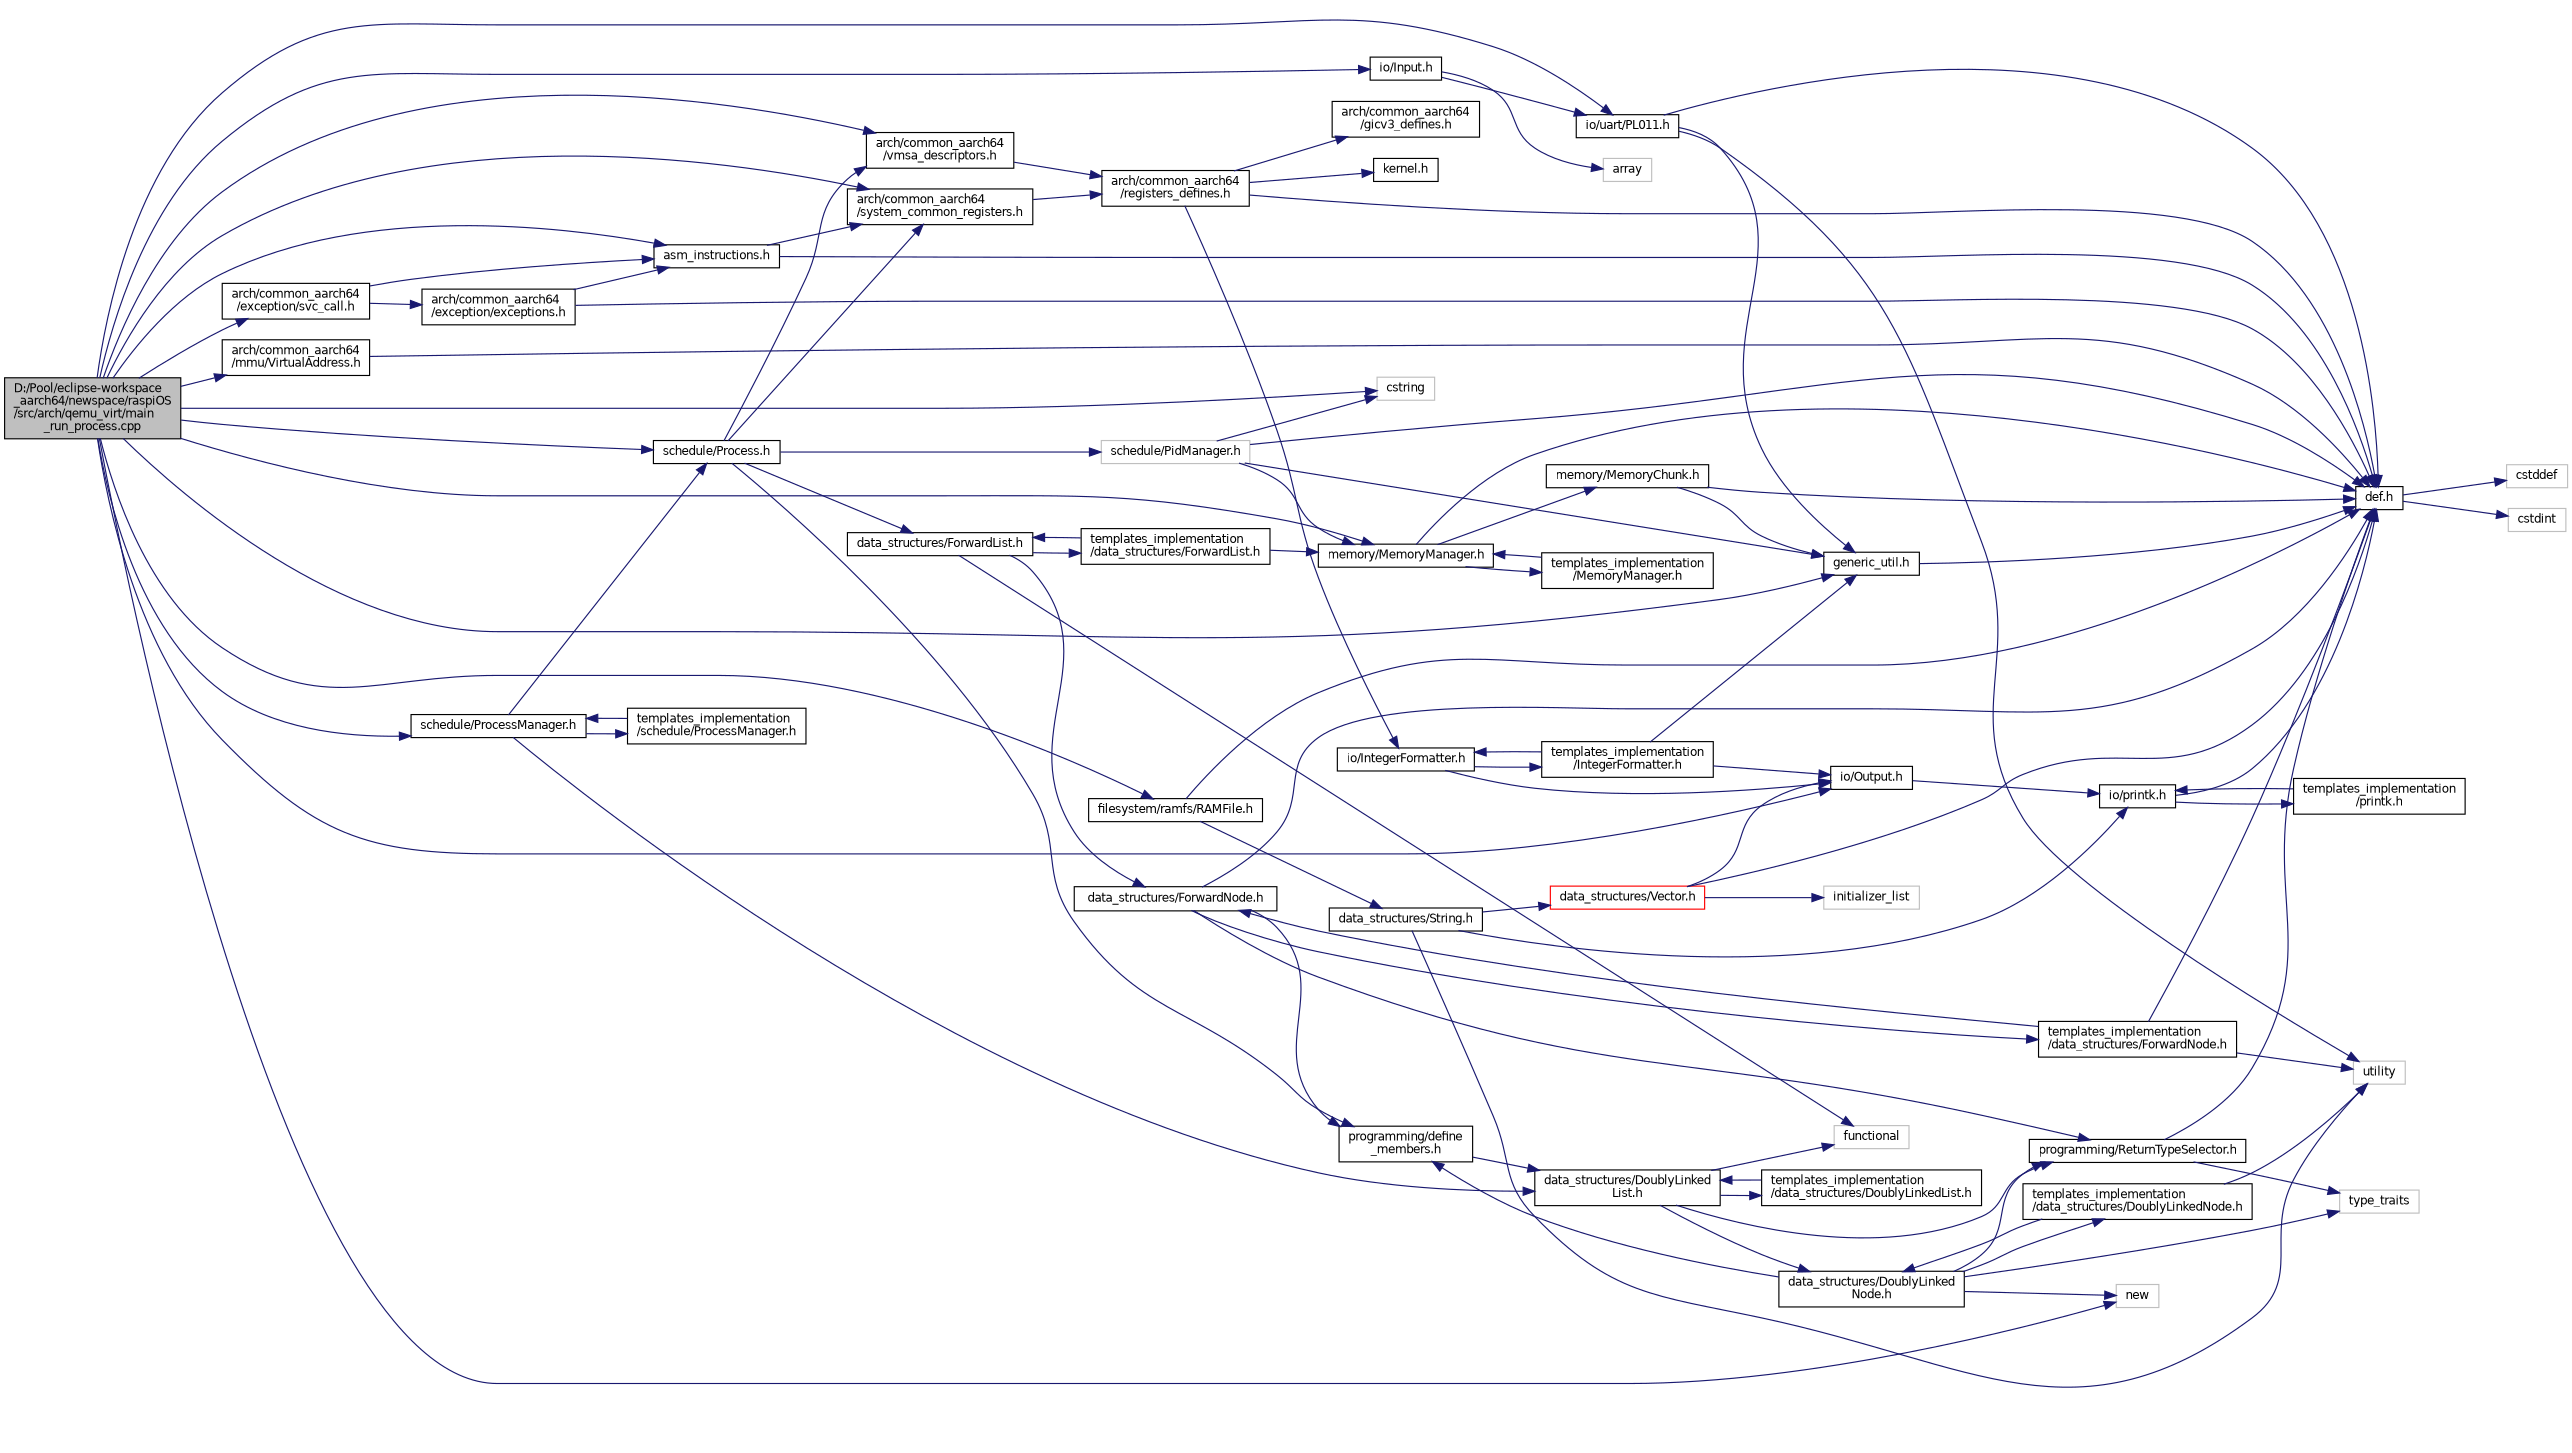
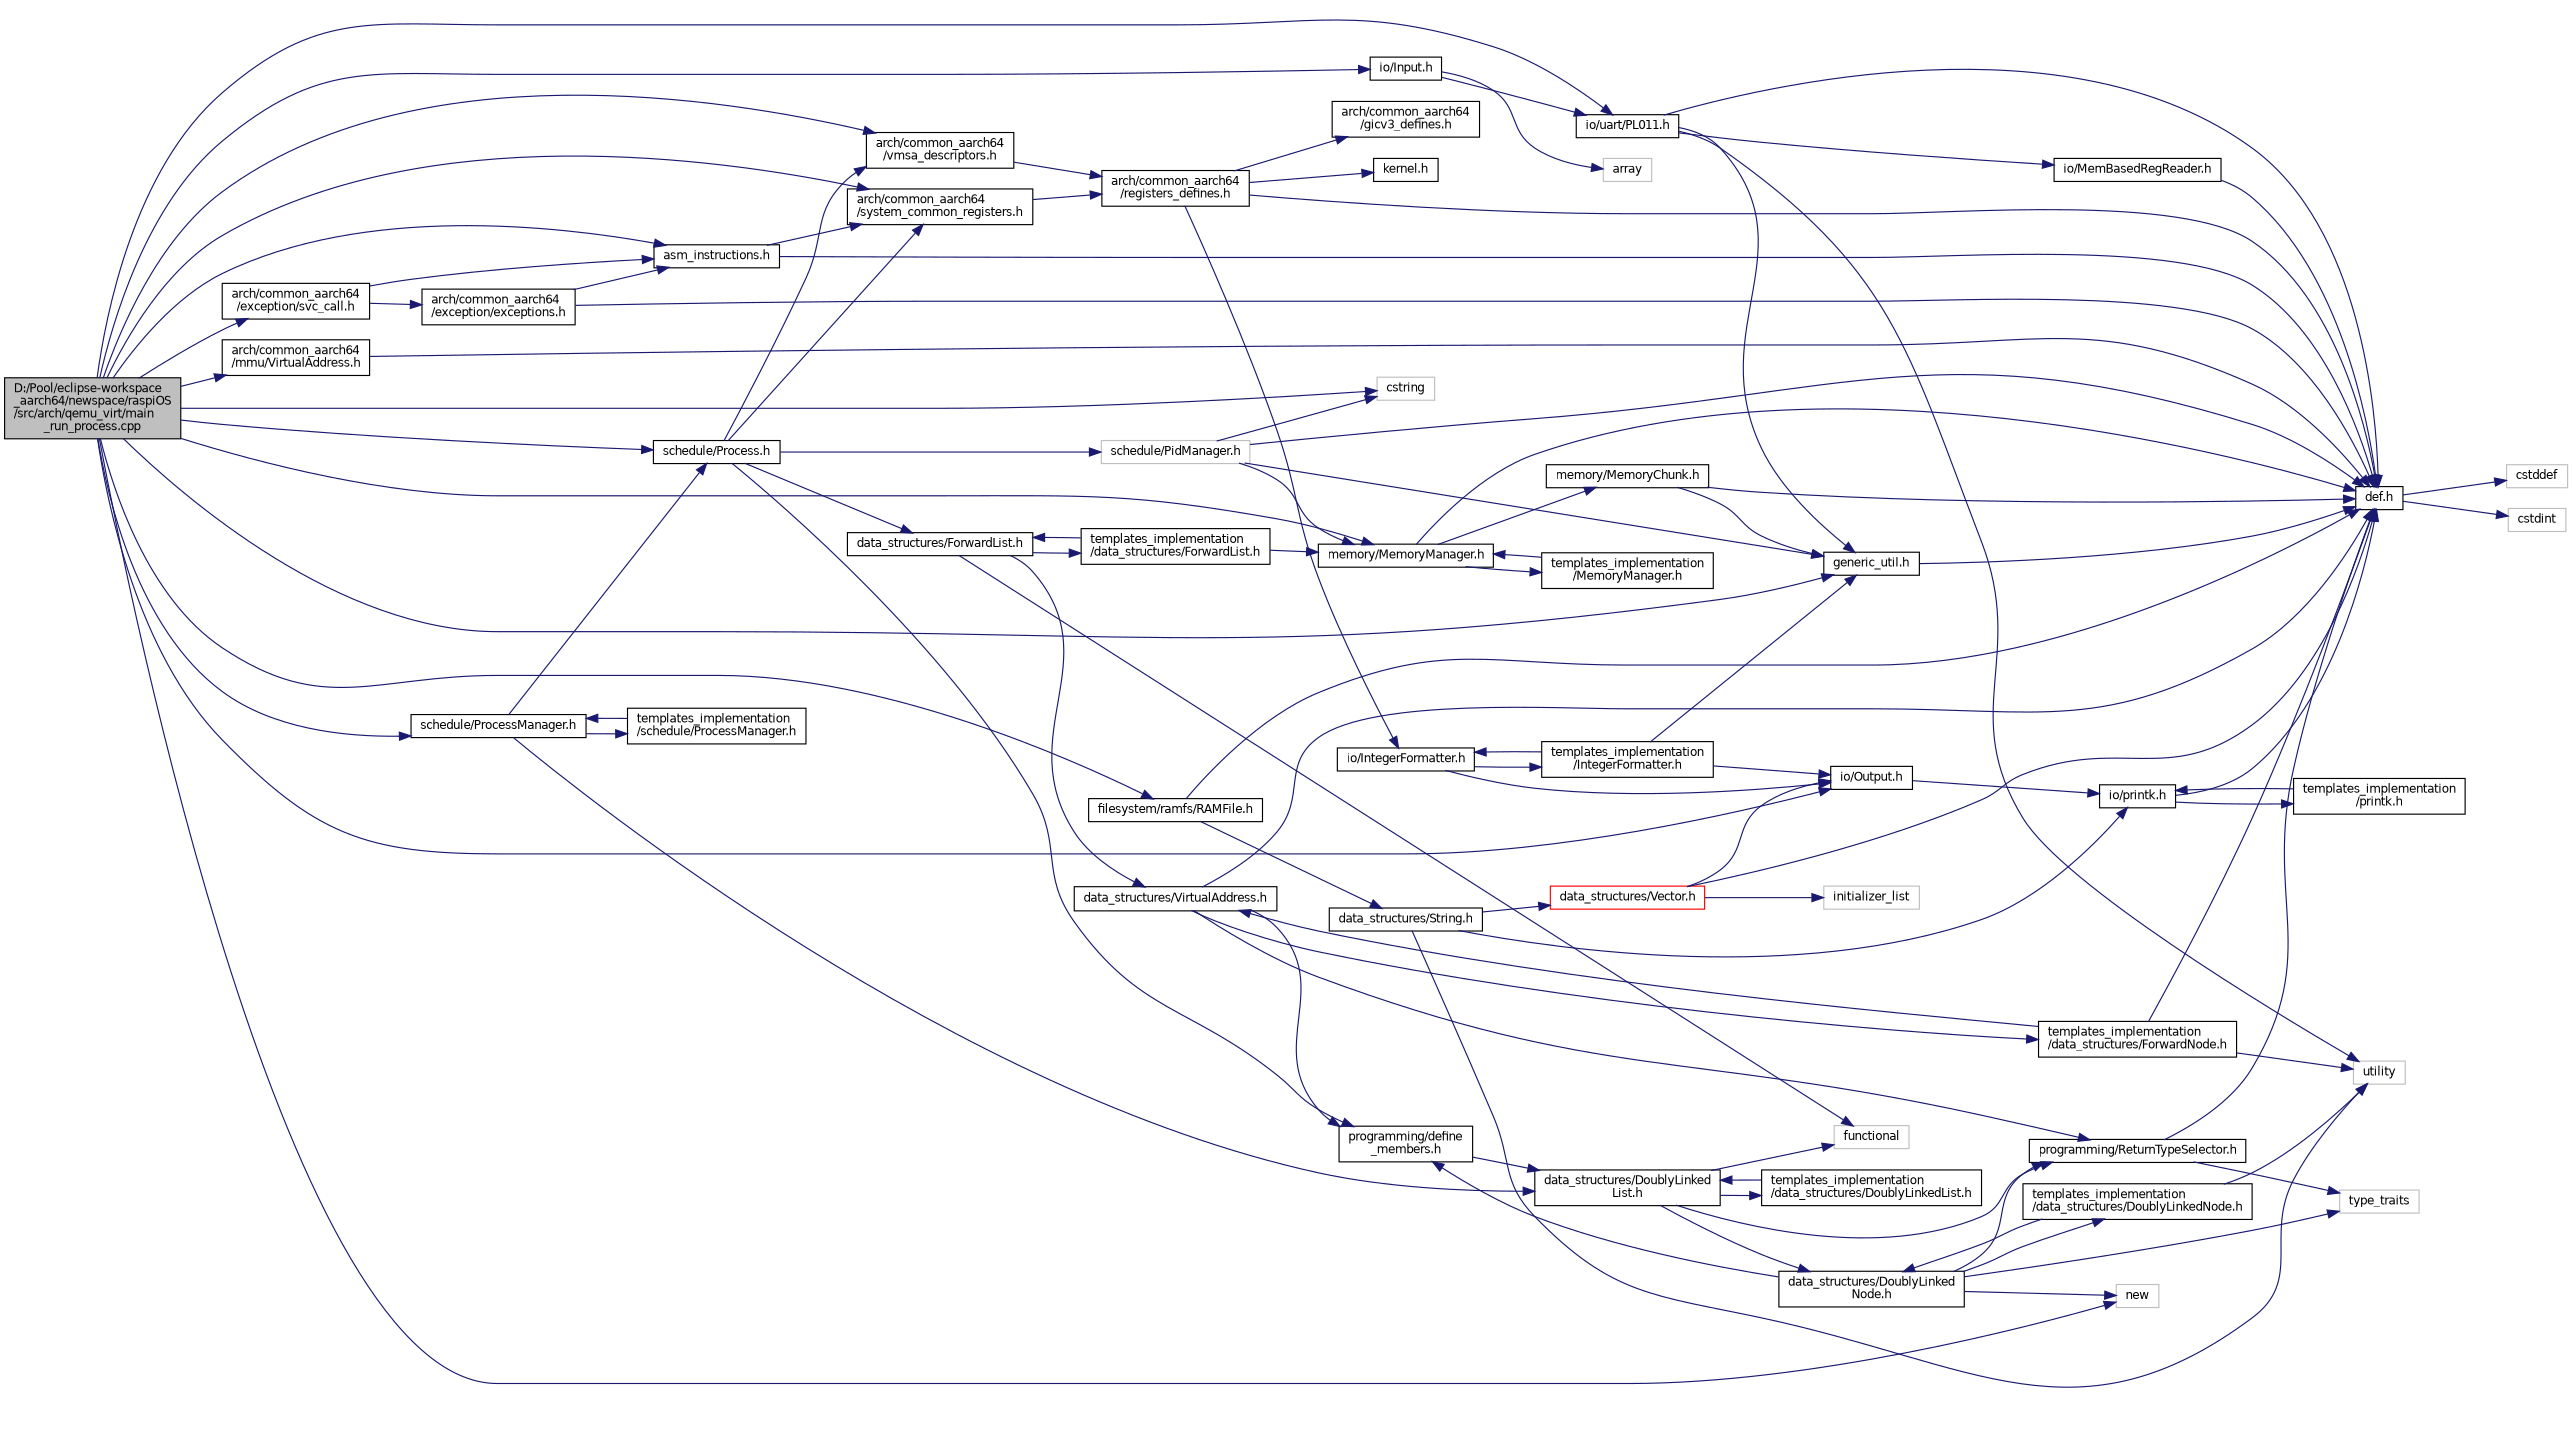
node "io/MemBasedRegReader.h": added
node "data_structures/ForwardNode.h": label "data_structures/ForwardNode.h" -> "data_structures/VirtualAddress.h"
